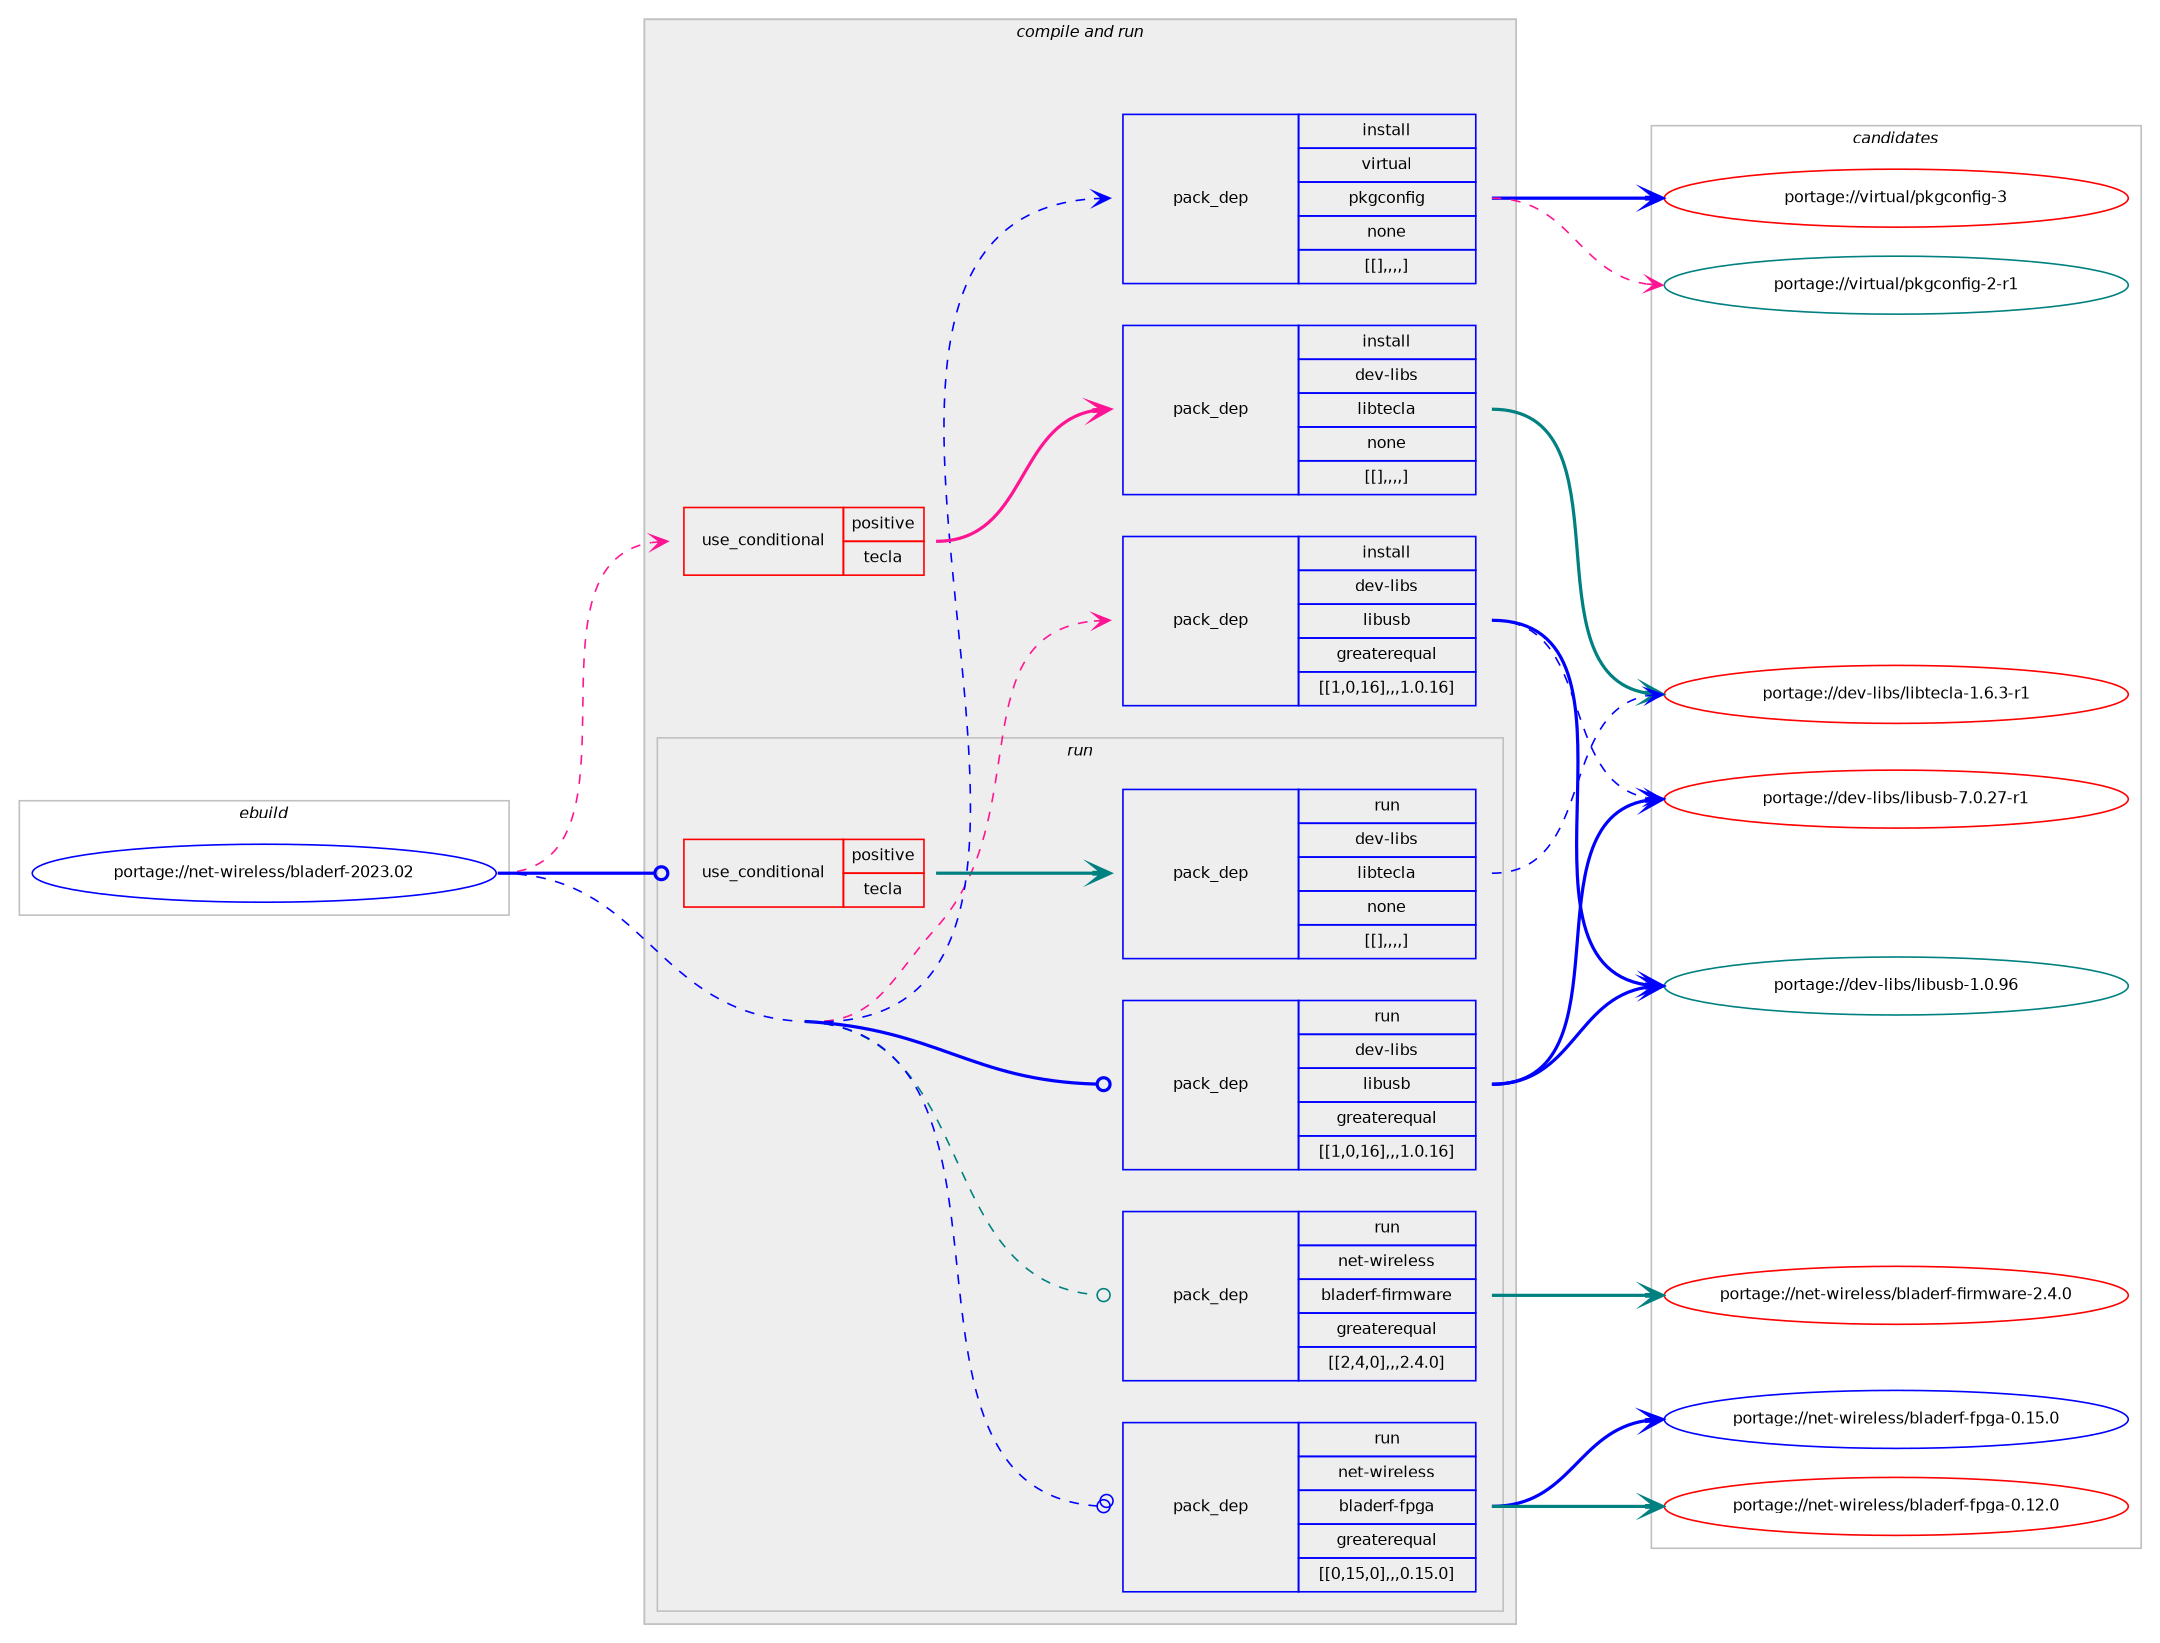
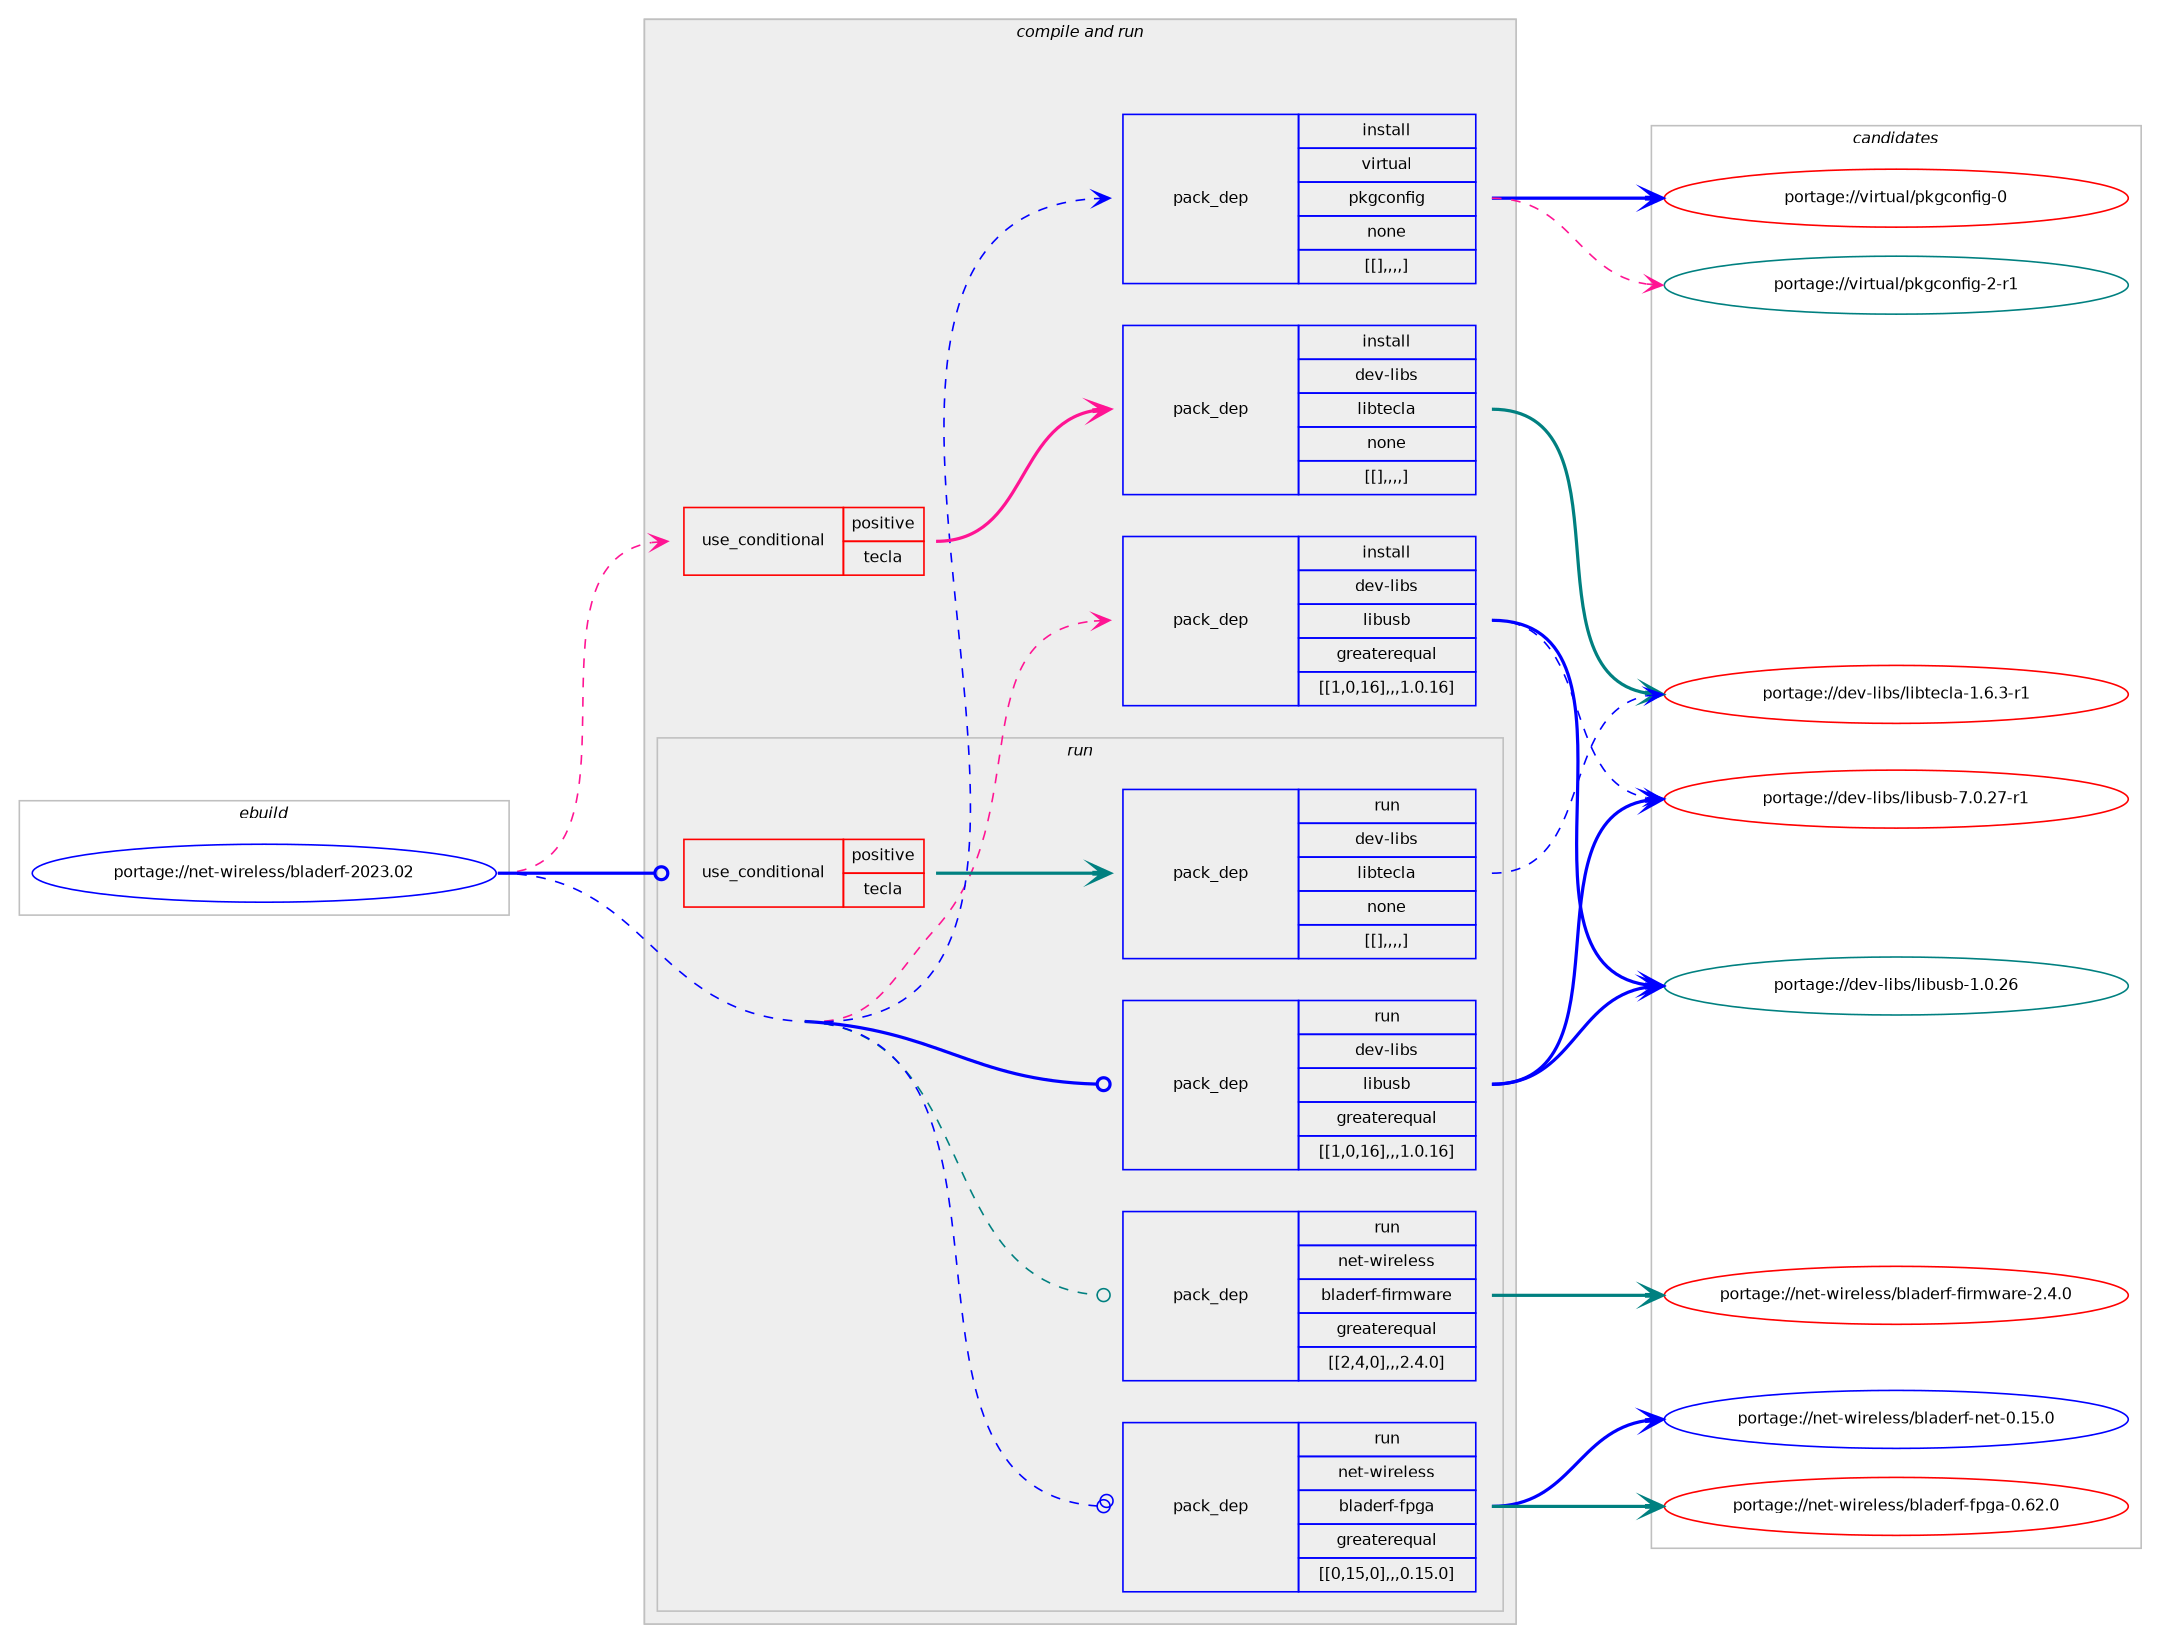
node "portage://virtual/pkgconfig-3": label "portage://virtual/pkgconfig-3" -> "portage://virtual/pkgconfig-0"
node "portage://dev-libs/libusb-1.0.96": label "portage://dev-libs/libusb-1.0.96" -> "portage://dev-libs/libusb-1.0.26"
node "portage://net-wireless/bladerf-fpga-0.15.0": label "portage://net-wireless/bladerf-fpga-0.15.0" -> "portage://net-wireless/bladerf-net-0.15.0"
node "portage://net-wireless/bladerf-fpga-0.12.0": label "portage://net-wireless/bladerf-fpga-0.12.0" -> "portage://net-wireless/bladerf-fpga-0.62.0"
